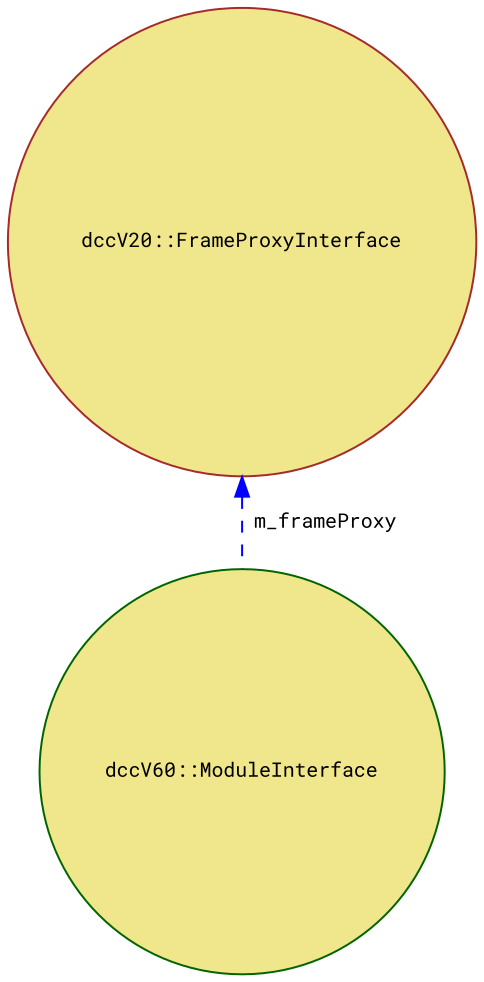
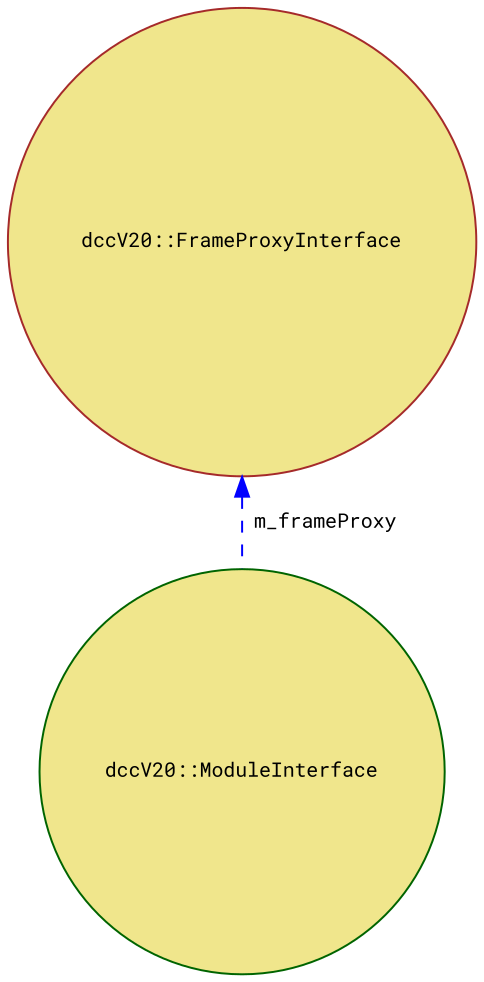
node "dccV60::ModuleInterface": label "dccV60::ModuleInterface" -> "dccV20::ModuleInterface"
